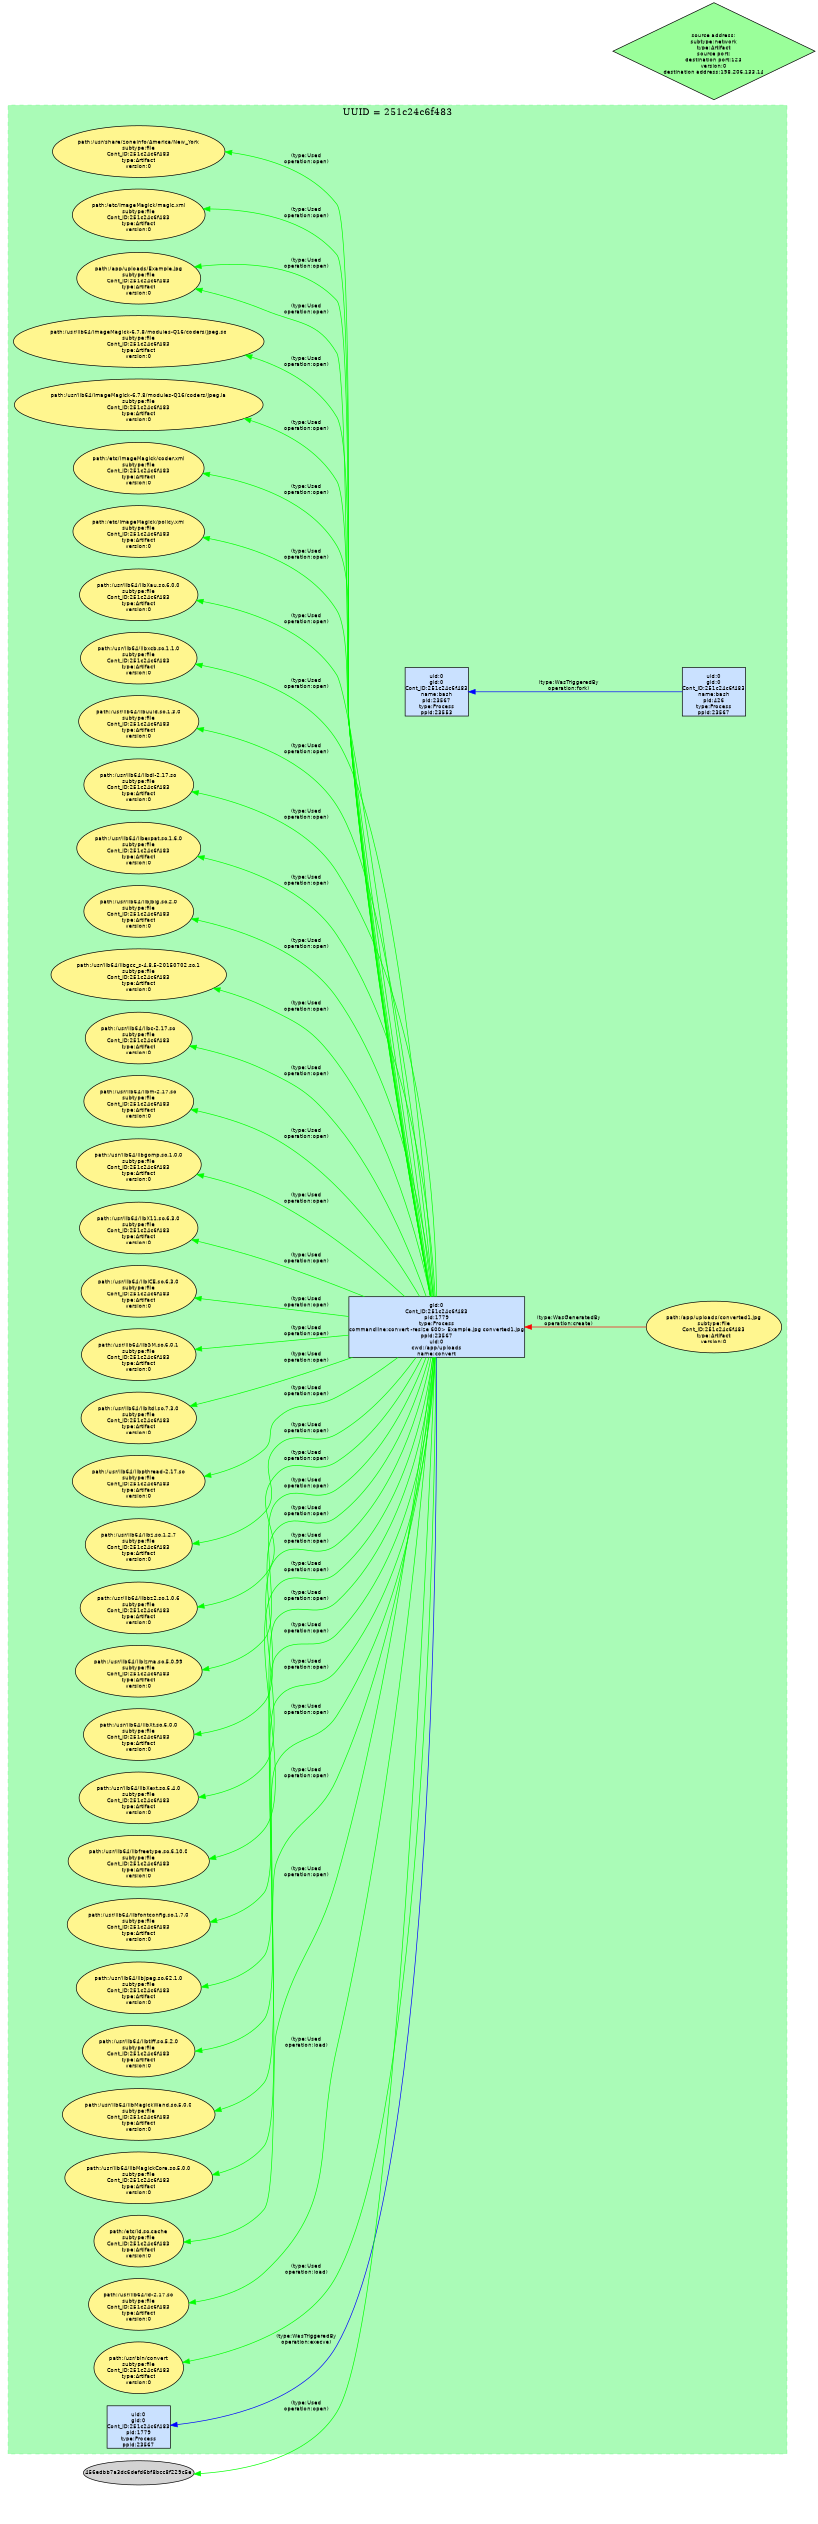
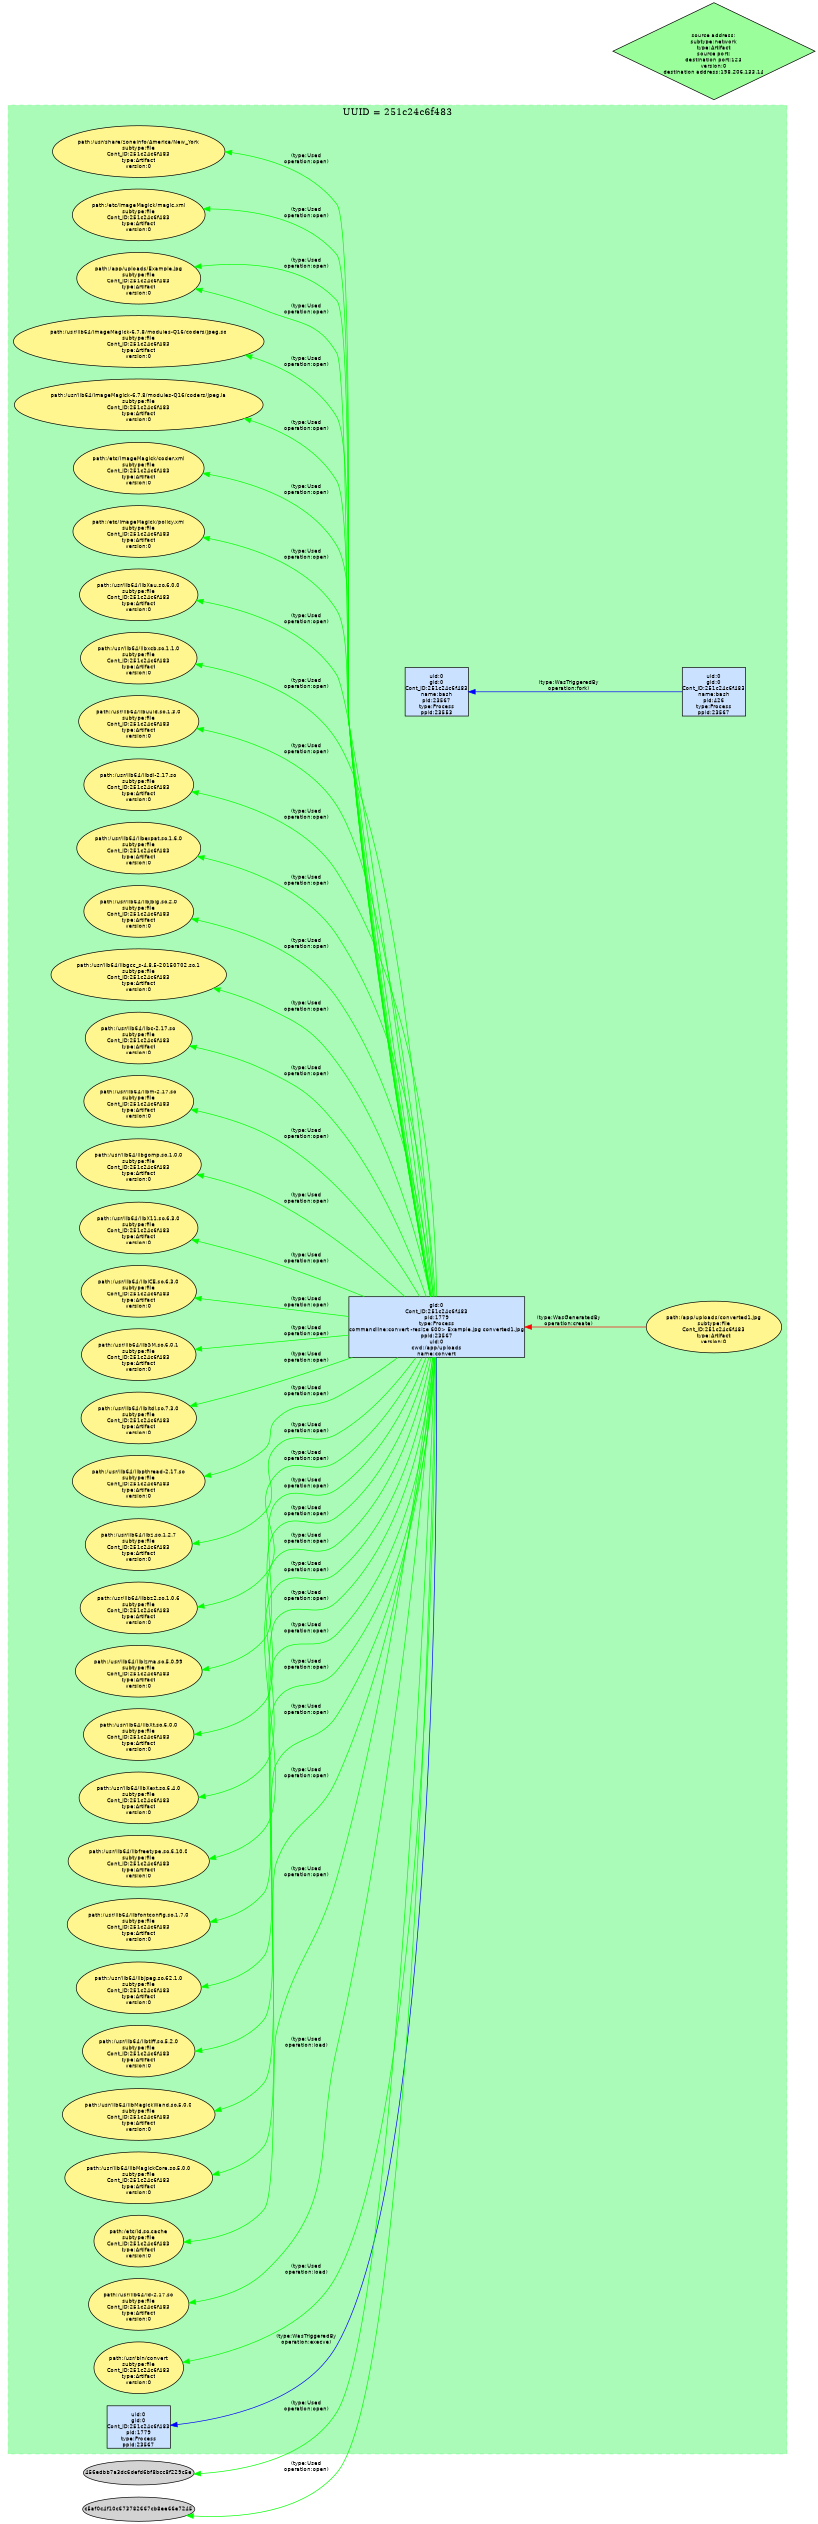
node "c5af0c4f10c673782667cb8ee66e7245": added
